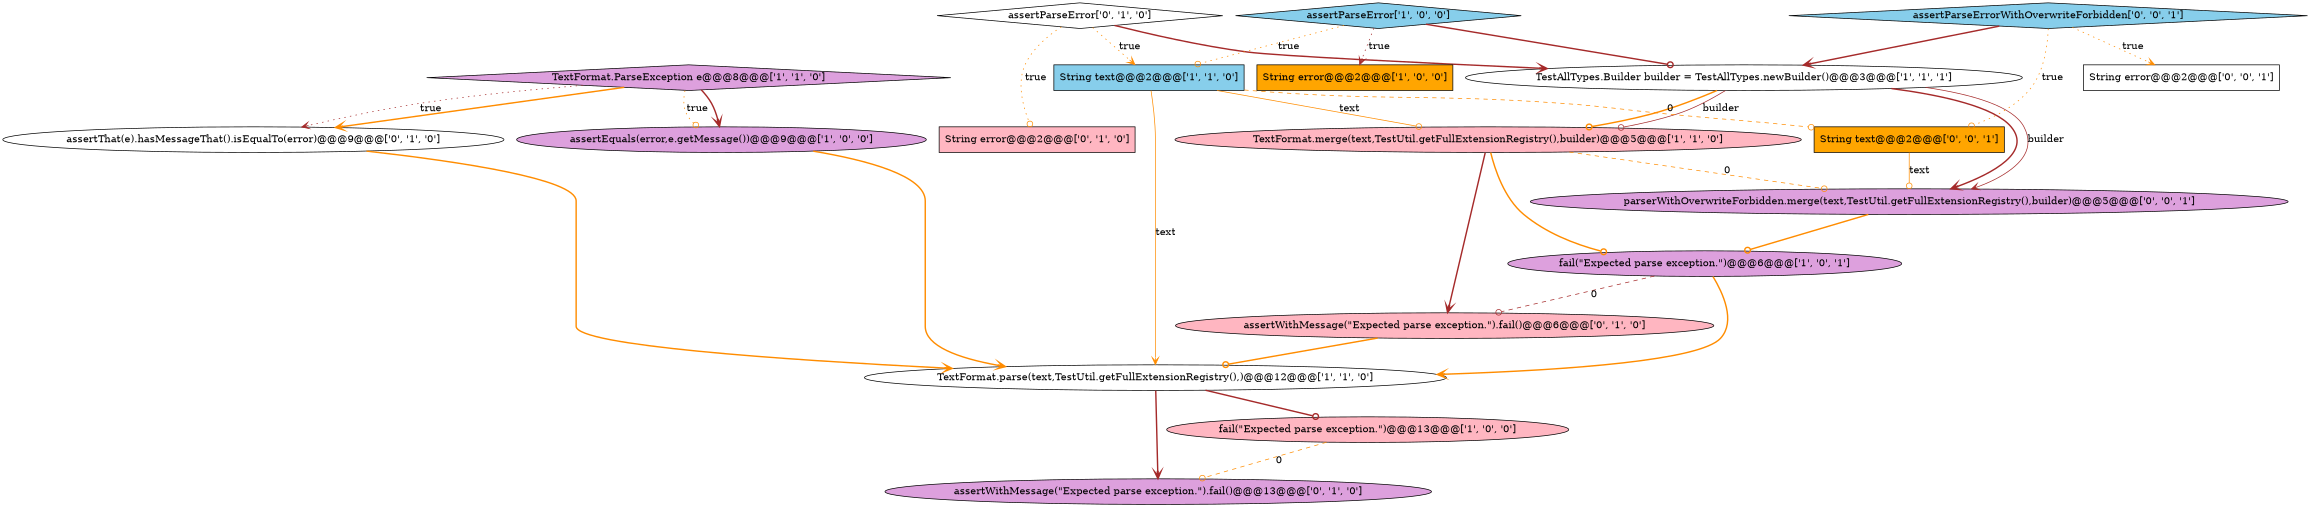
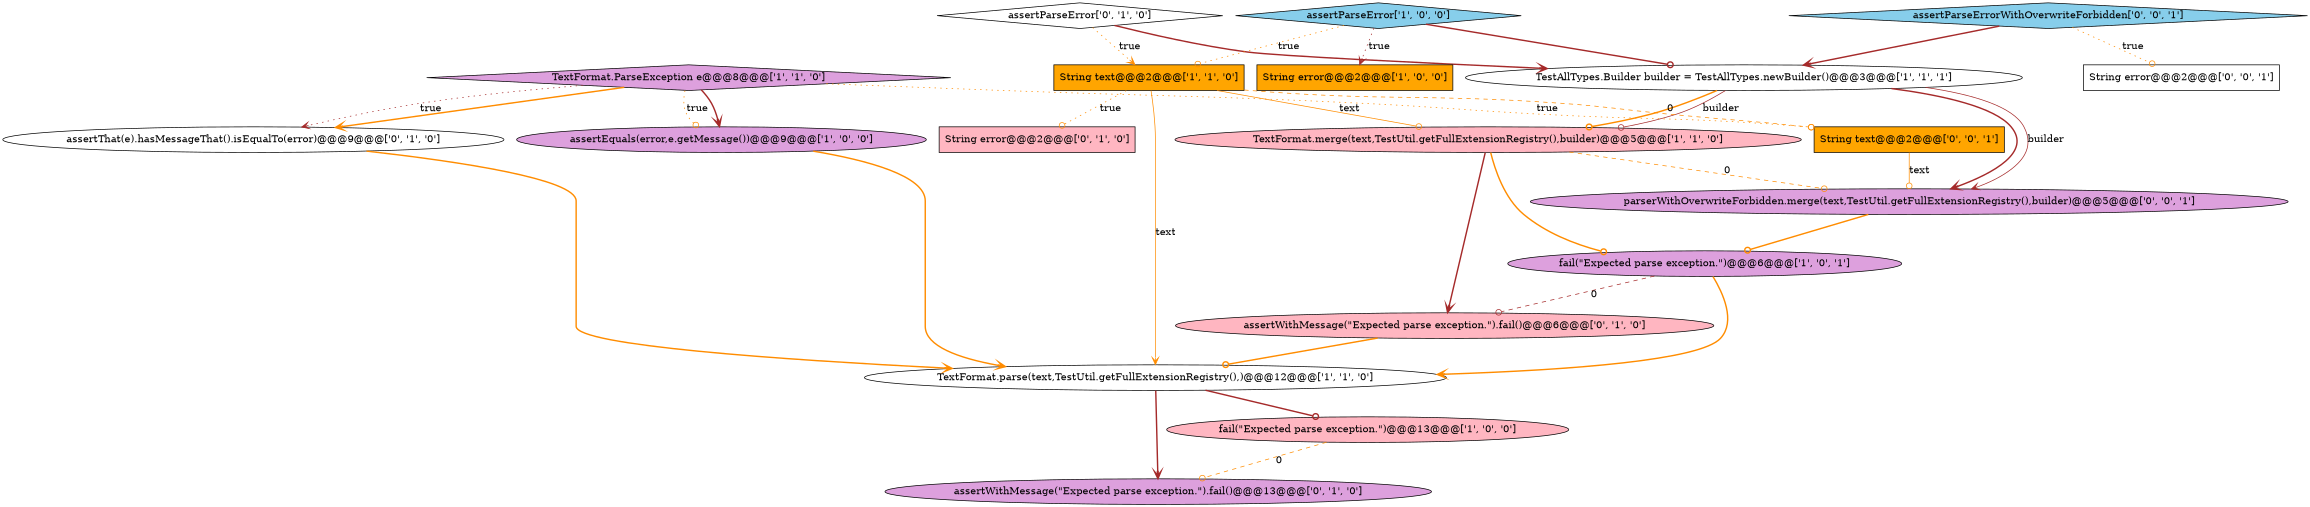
edge "assertParseErrorWithOverwriteForbidden['0', '0', '1']" -> "String error@@@2@@@['0', '0', '1']": arrowhead vee -> odot
edge "assertParseError['0', '1', '0']" -> "String error@@@2@@@['0', '1', '0']": now "String text@@@2@@@['1', '1', '0']" -> "String error@@@2@@@['0', '1', '0']"
node "String text@@@2@@@['1', '1', '0']": fillcolor skyblue -> orange
edge "assertParseErrorWithOverwriteForbidden['0', '0', '1']" -> "String text@@@2@@@['0', '0', '1']": now "TextFormat.ParseException e@@@8@@@['1', '1', '0']" -> "String text@@@2@@@['0', '0', '1']"
